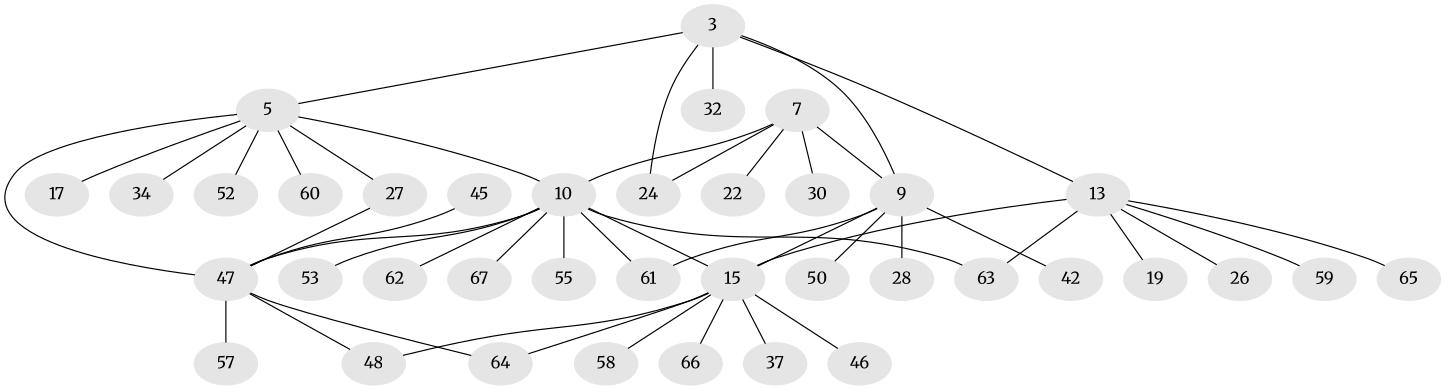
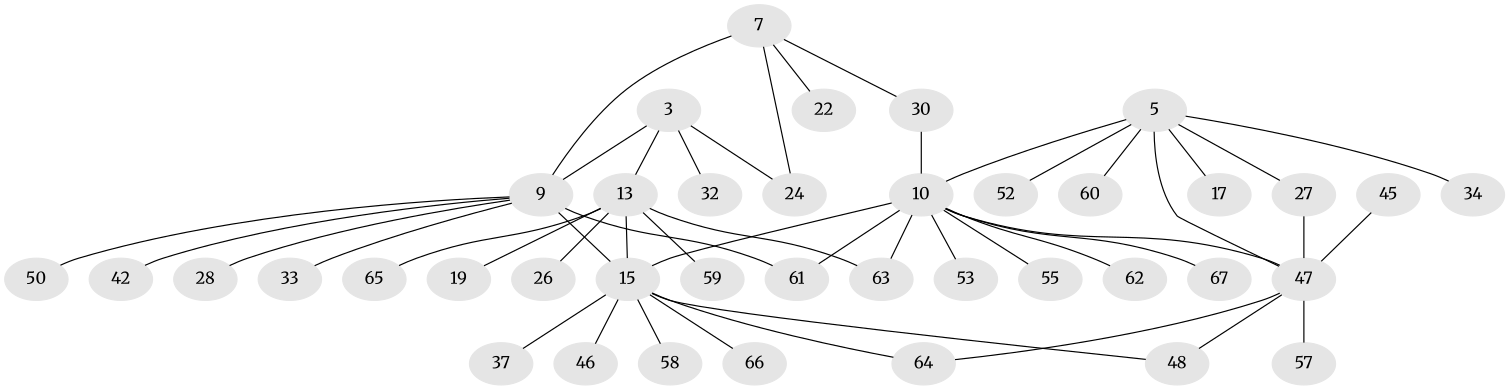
edge "3" -- "5": removed
edge "7" -- "10": now "30" -- "10"
node "33": added
